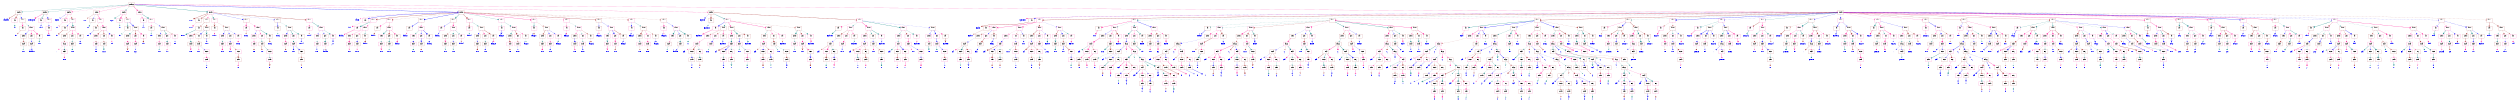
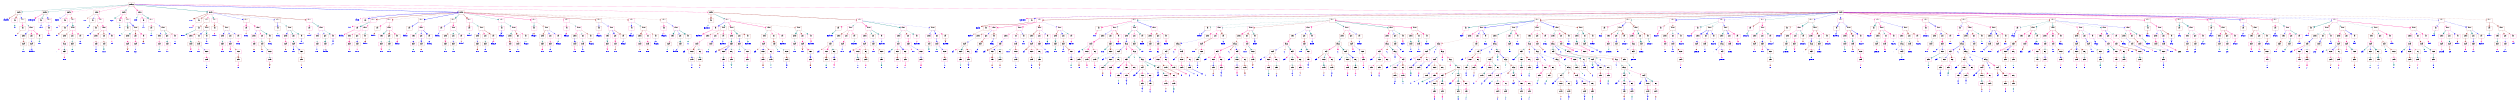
node "Wizzer": added
node "Explorer": removed
node "Store": fontcolor blue -> black
